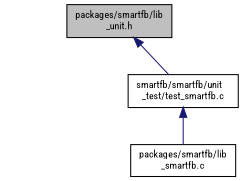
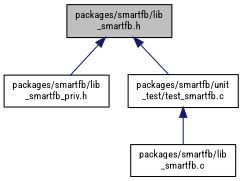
node "packages/smartfb/lib _unit.h": label "packages/smartfb/lib _unit.h" -> "packages/smartfb/lib _smartfb.h"
node "packages/smartfb/lib _smartfb_priv.h": added
node "smartfb/smartfb/unit _test/test_smartfb.c": label "smartfb/smartfb/unit _test/test_smartfb.c" -> "packages/smartfb/unit _test/test_smartfb.c"
